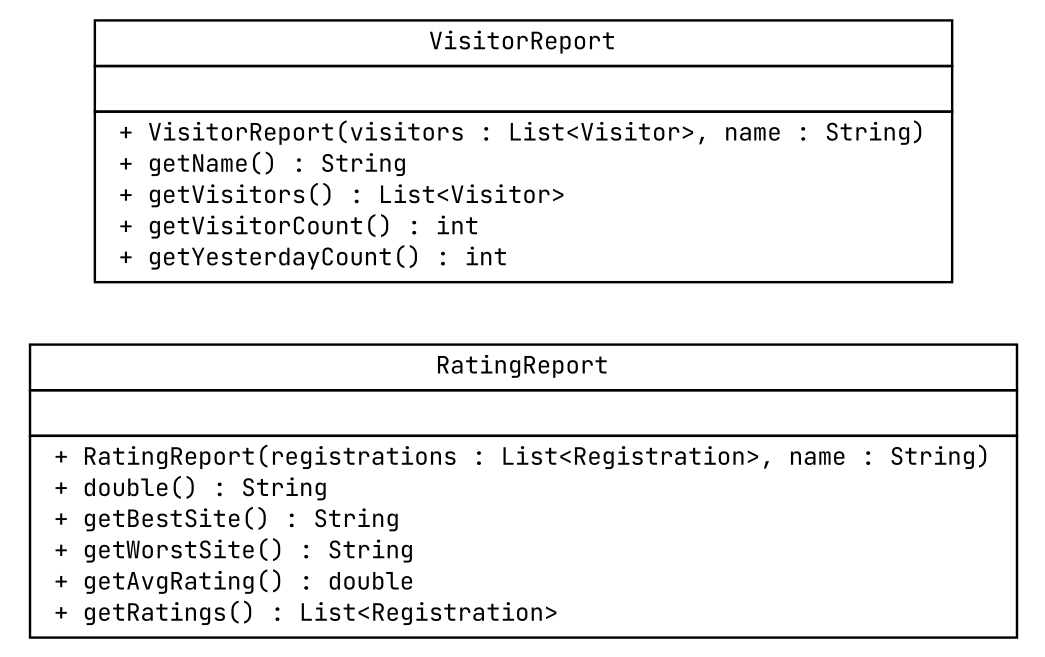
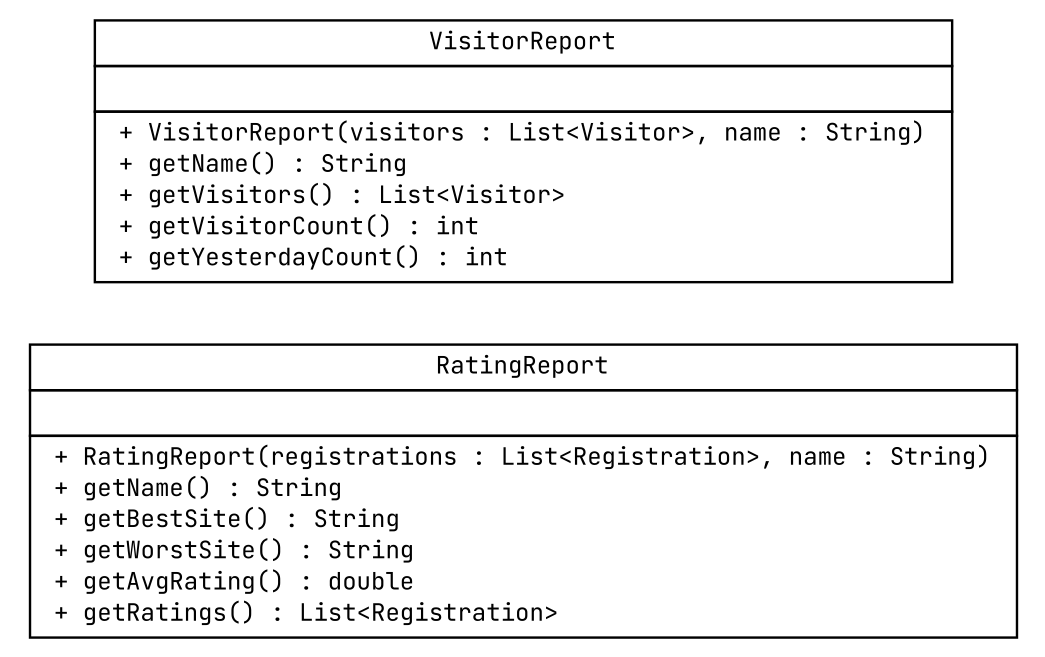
node "RatingReport": text "+ double() : String" -> "+ getName() : String"
